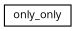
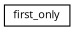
node "only_only": label "only_only" -> "first_only"
